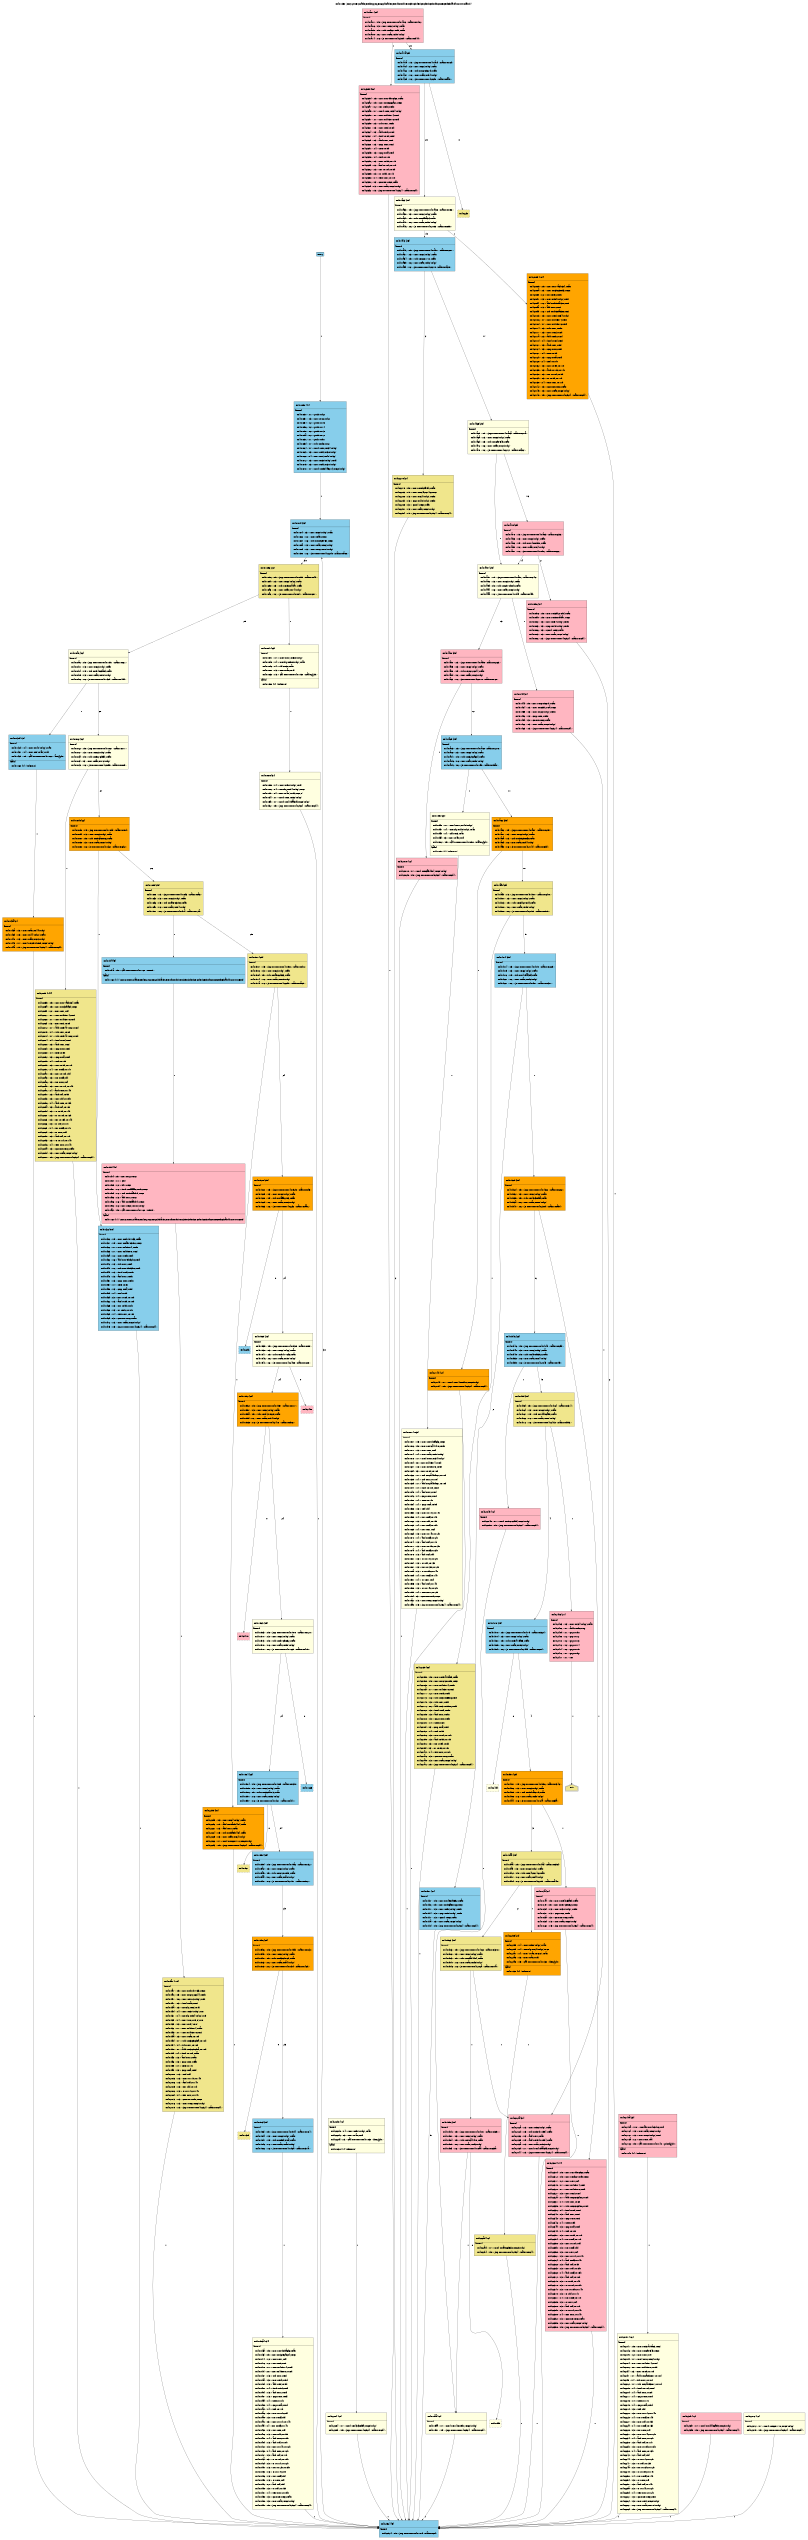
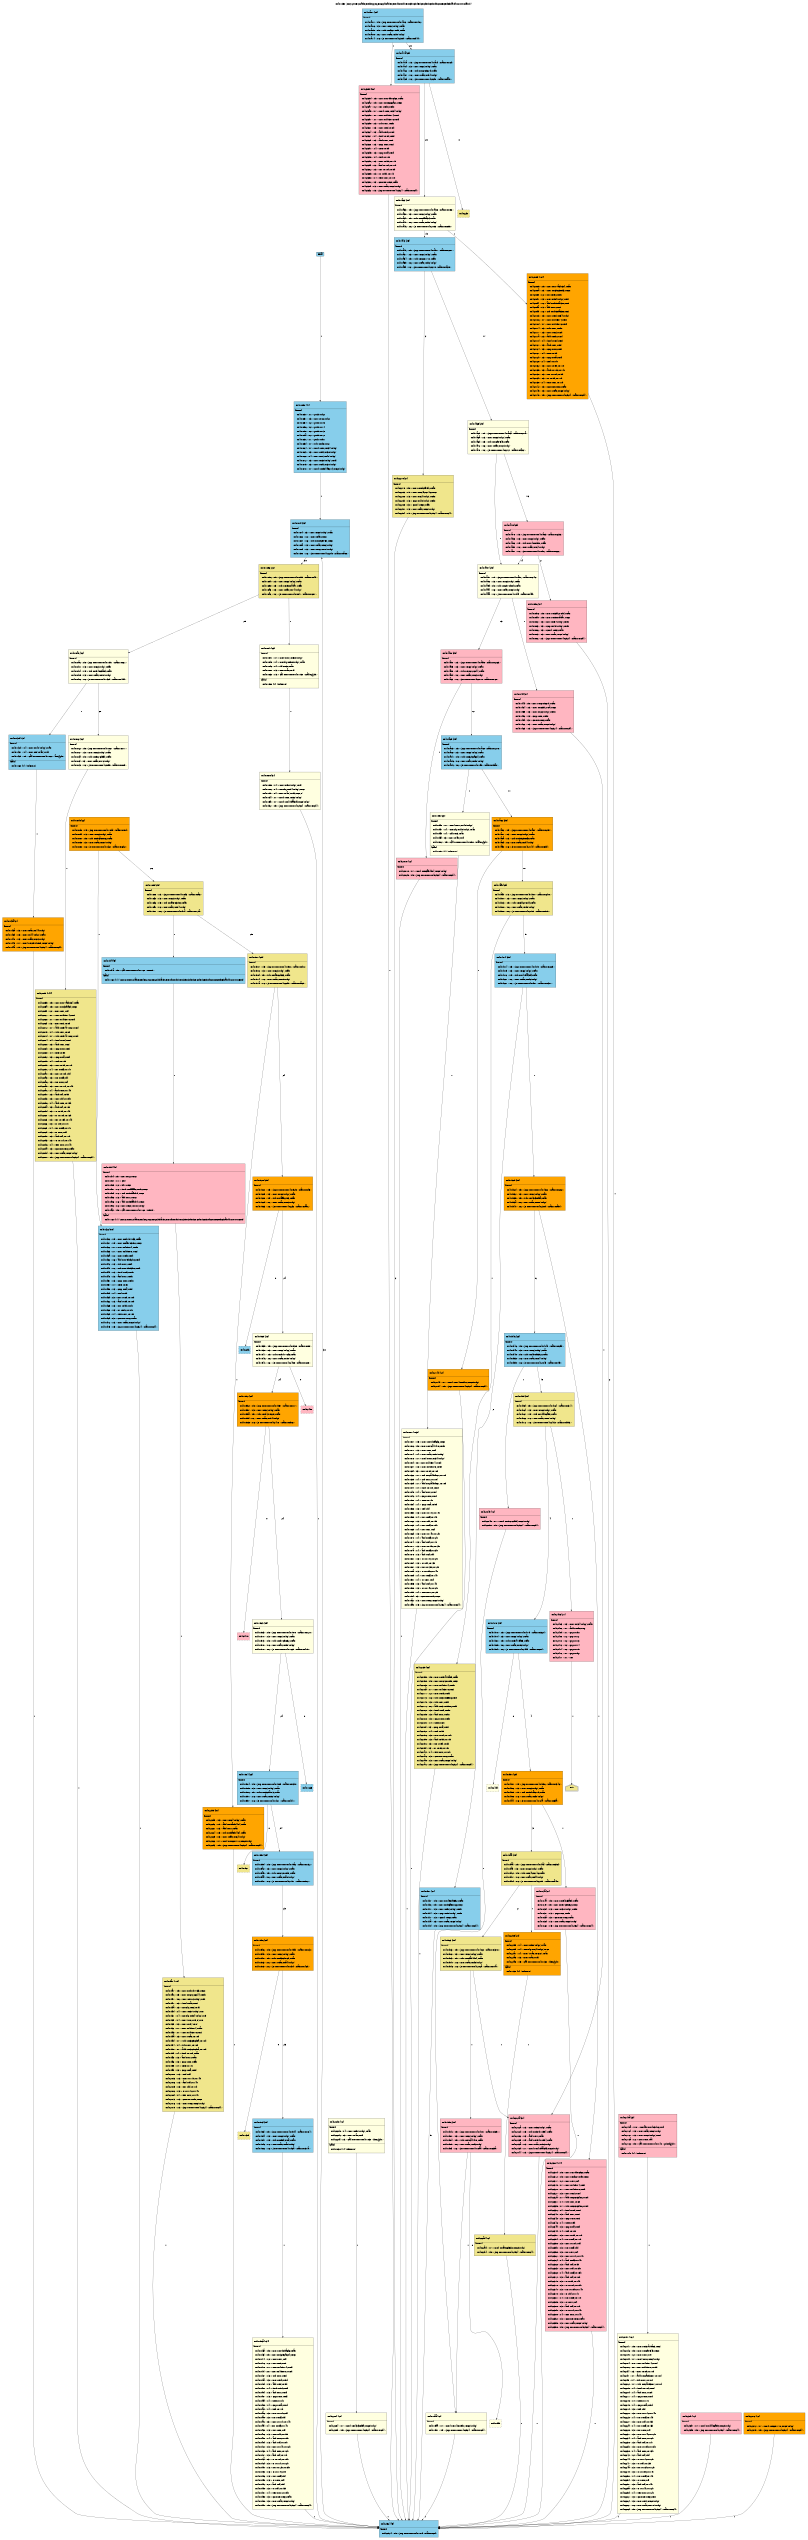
node "0x401a01 [25]": fillcolor lightpink -> skyblue
node "Entry": label "Entry" -> "Final"
edge "0x4018c2 [22]" -> "0x4018d8 [22]": removed, label "27"
node "0x402272 [12]": fillcolor lightyellow -> orange
